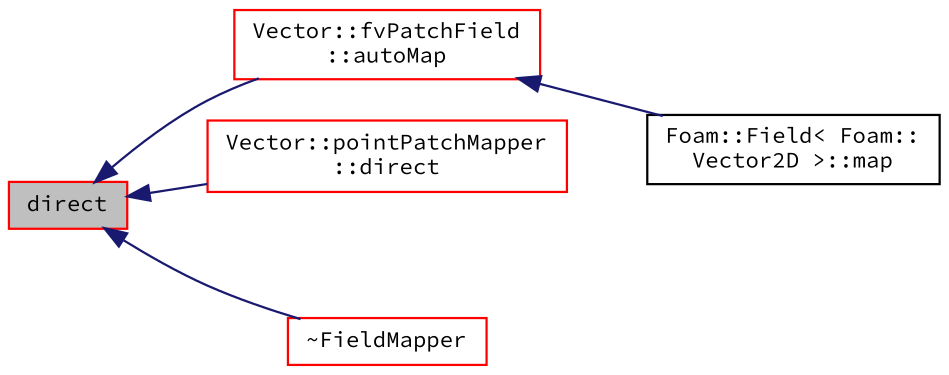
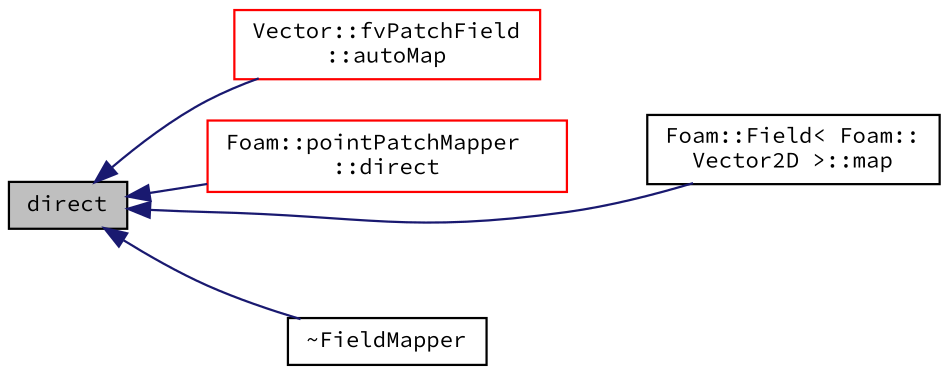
edge "Foam::Field< Foam:: Vector2D >::map" -> "Vector::fvPatchField ::autoMap": now "Foam::Field< Foam:: Vector2D >::map" -> "direct"
node "Vector::pointPatchMapper ::direct": label "Vector::pointPatchMapper ::direct" -> "Foam::pointPatchMapper ::direct"
node "direct": color red -> black
node "~FieldMapper": color red -> black
